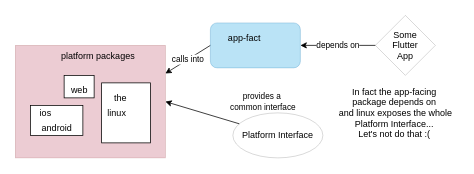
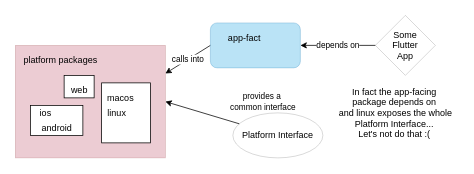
node "platform packages": moved (98, 57) -> (60, 60)
node "the": label "the" -> "macos"
